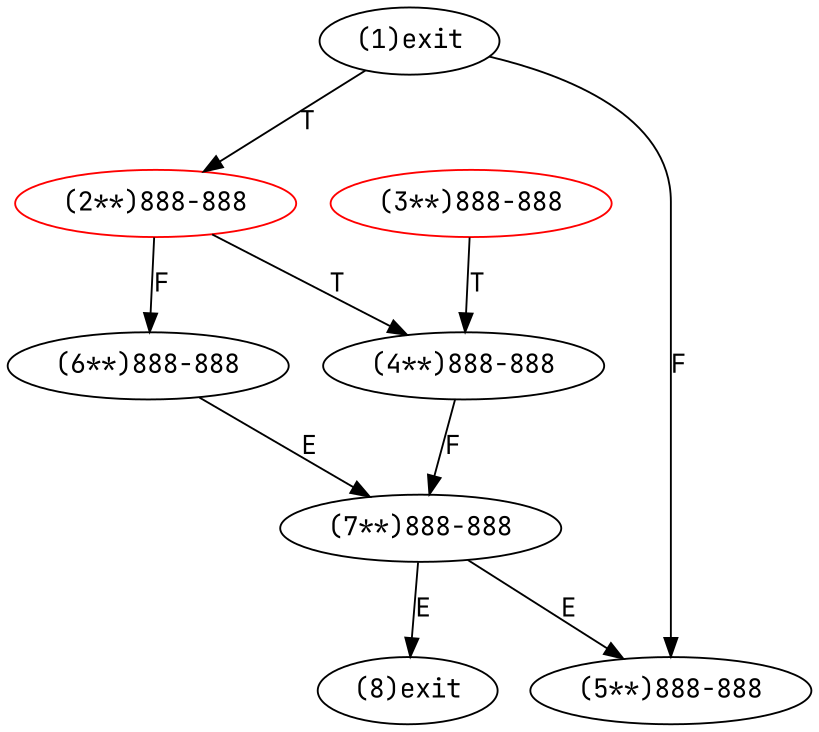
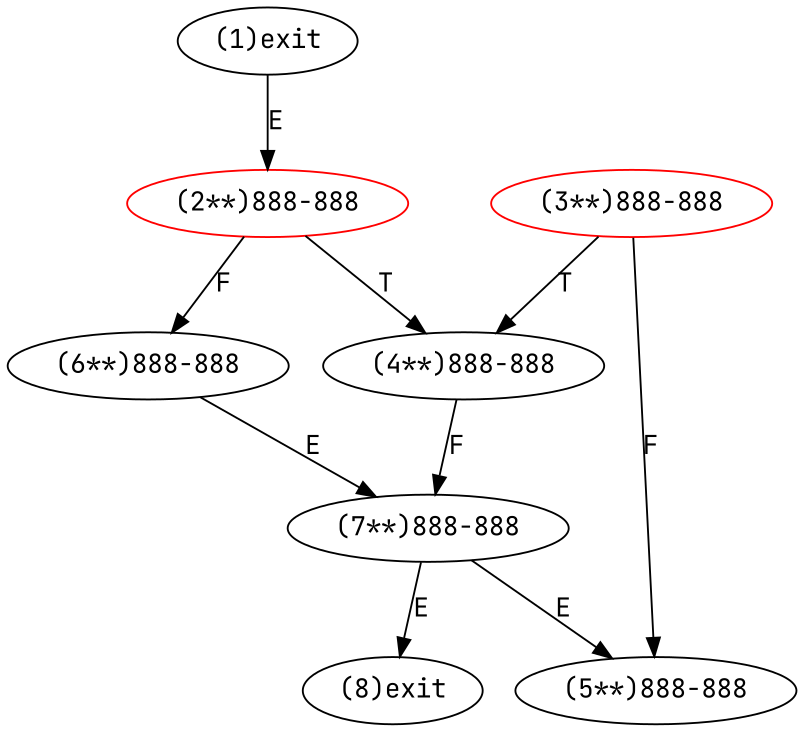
edge "(1)exit" -> "(2**)888-888": label "T" -> "E"
edge "(1)exit" -> "(5**)888-888": now "(3**)888-888" -> "(5**)888-888"
